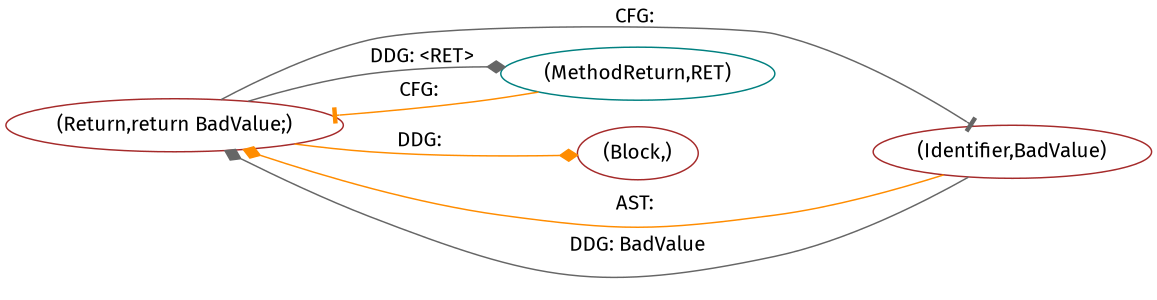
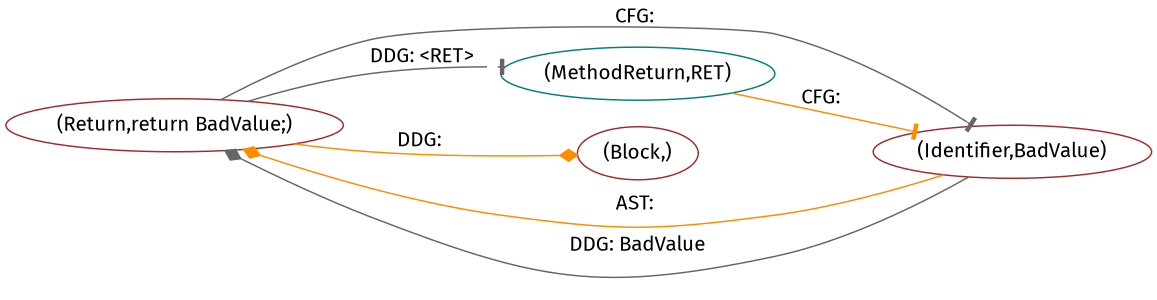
edge "(Return,return BadValue;)" -> "(MethodReturn,RET)": arrowhead diamond -> tee
edge "(MethodReturn,RET)" -> "(Return,return BadValue;)": now "(MethodReturn,RET)" -> "(Identifier,BadValue)"
